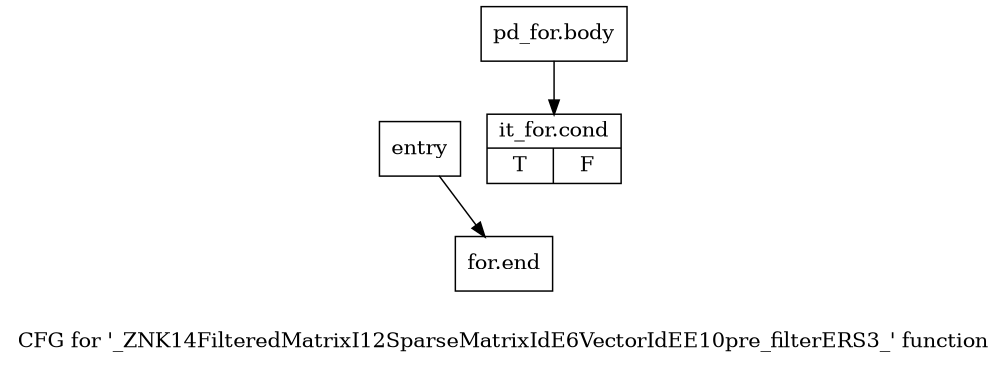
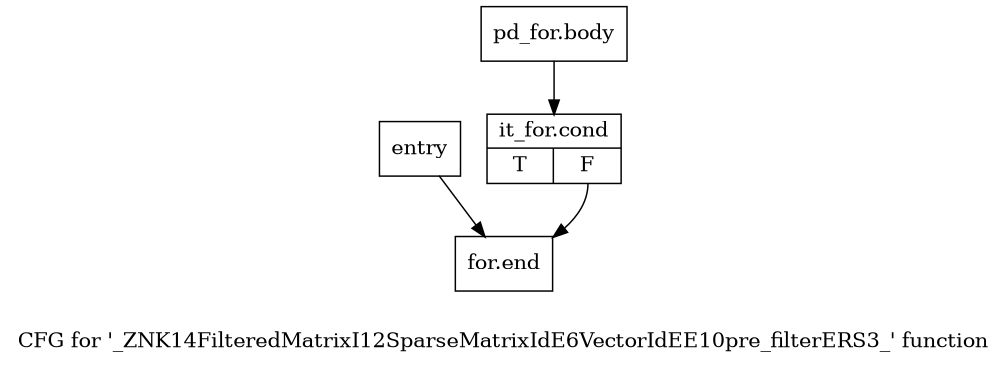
edge "it_for.cond" -> "for.end": added
